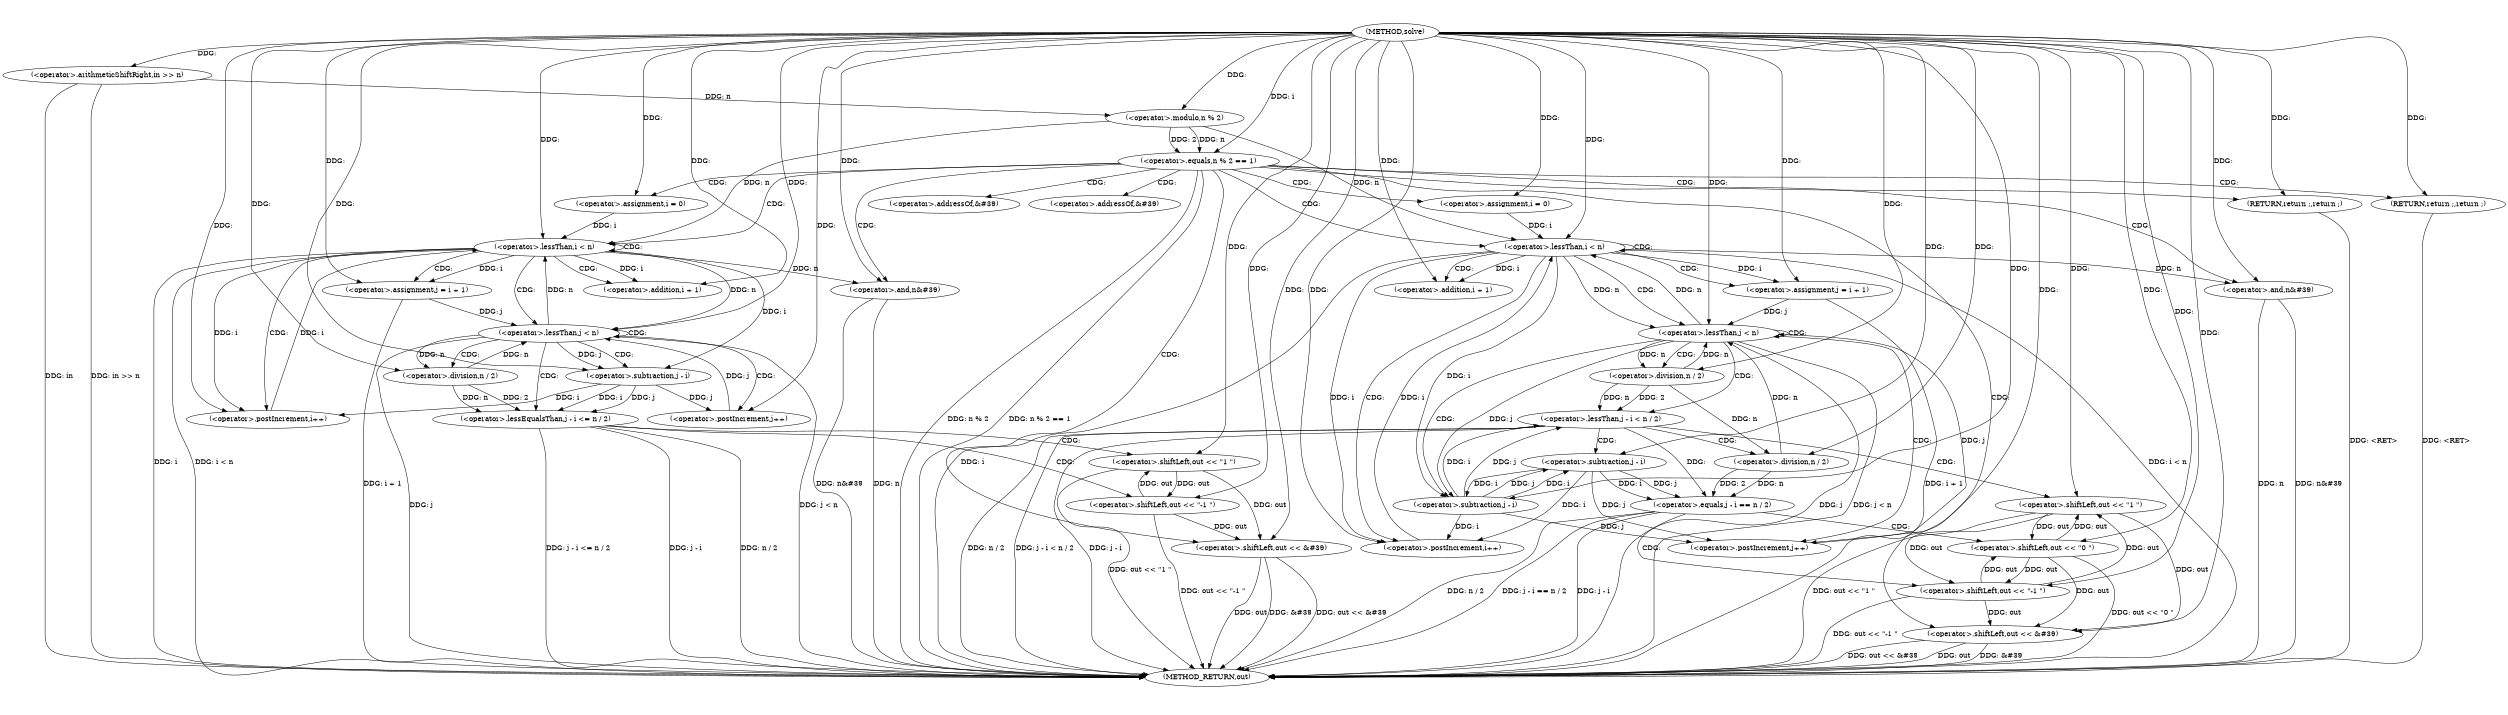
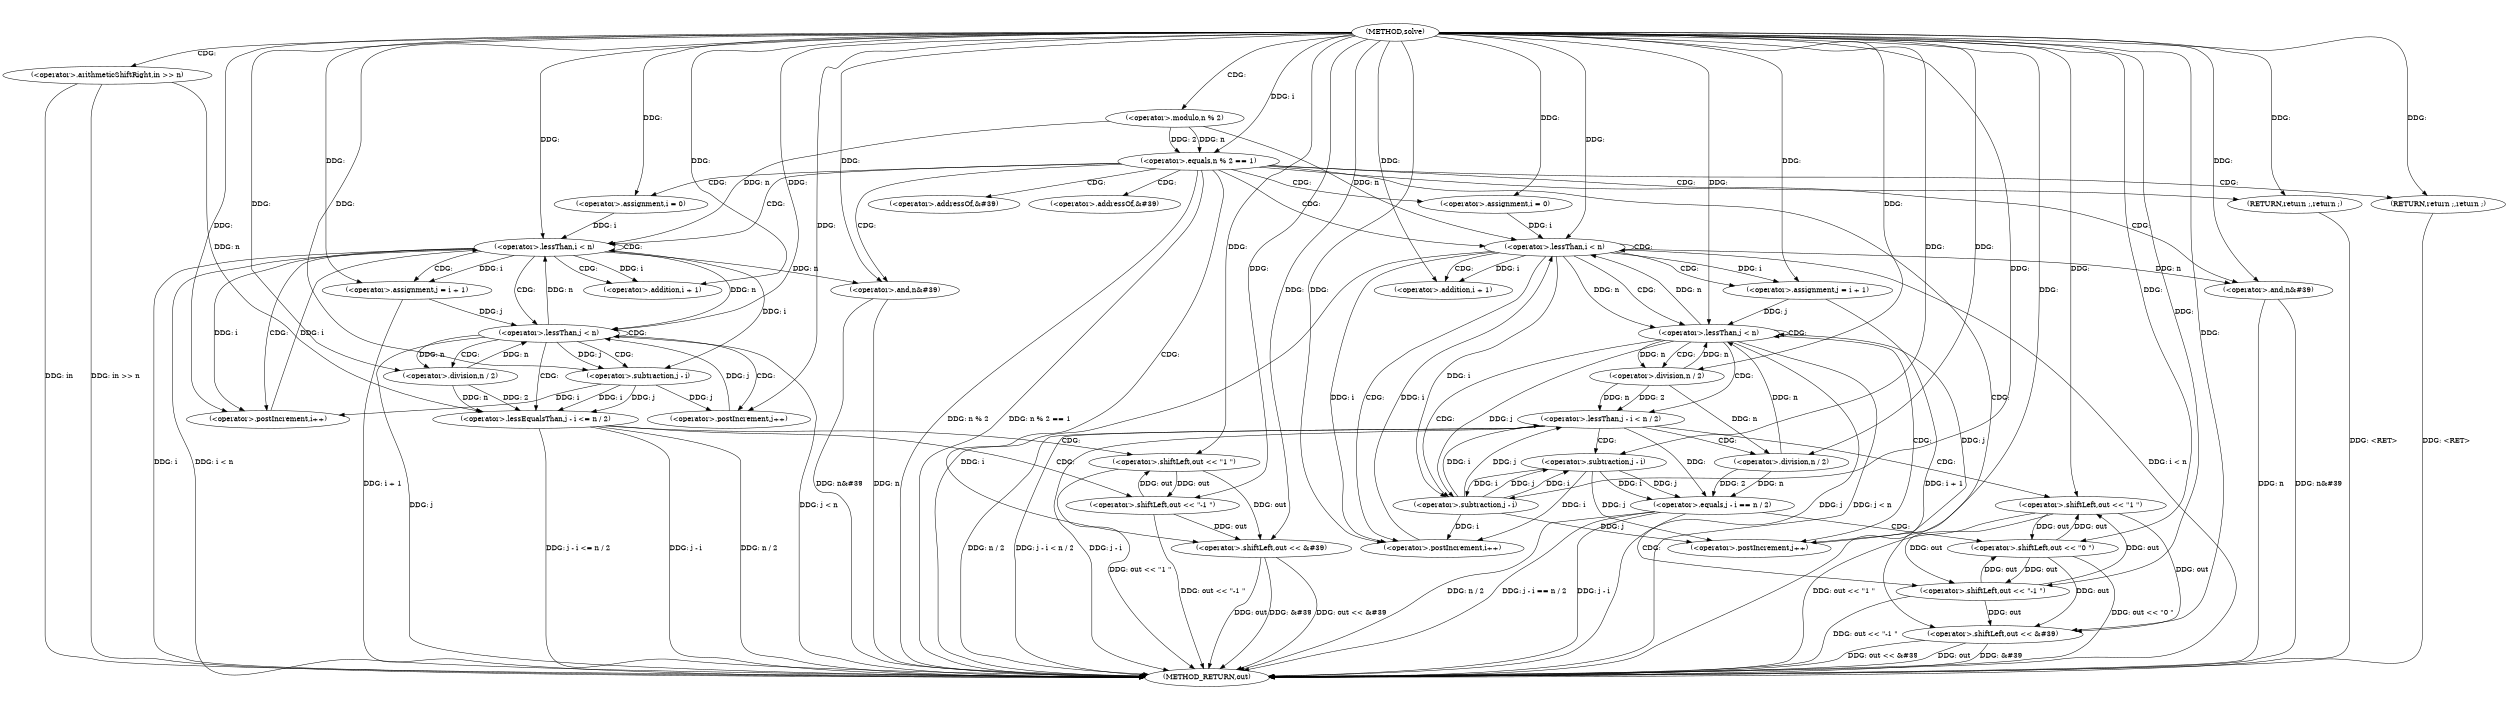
edge "(METHOD,solve)" -> "(<operator>.arithmeticShiftRight,in >> n)": label "DDG: " -> "CDG: "
edge "(METHOD,solve)" -> "(<operator>.modulo,n % 2)": label "DDG: " -> "CDG: "
edge "(<operator>.arithmeticShiftRight,in >> n)" -> "(<operator>.modulo,n % 2)": now "(<operator>.arithmeticShiftRight,in >> n)" -> "(<operator>.lessEqualsThan,j - i <= n / 2)"
